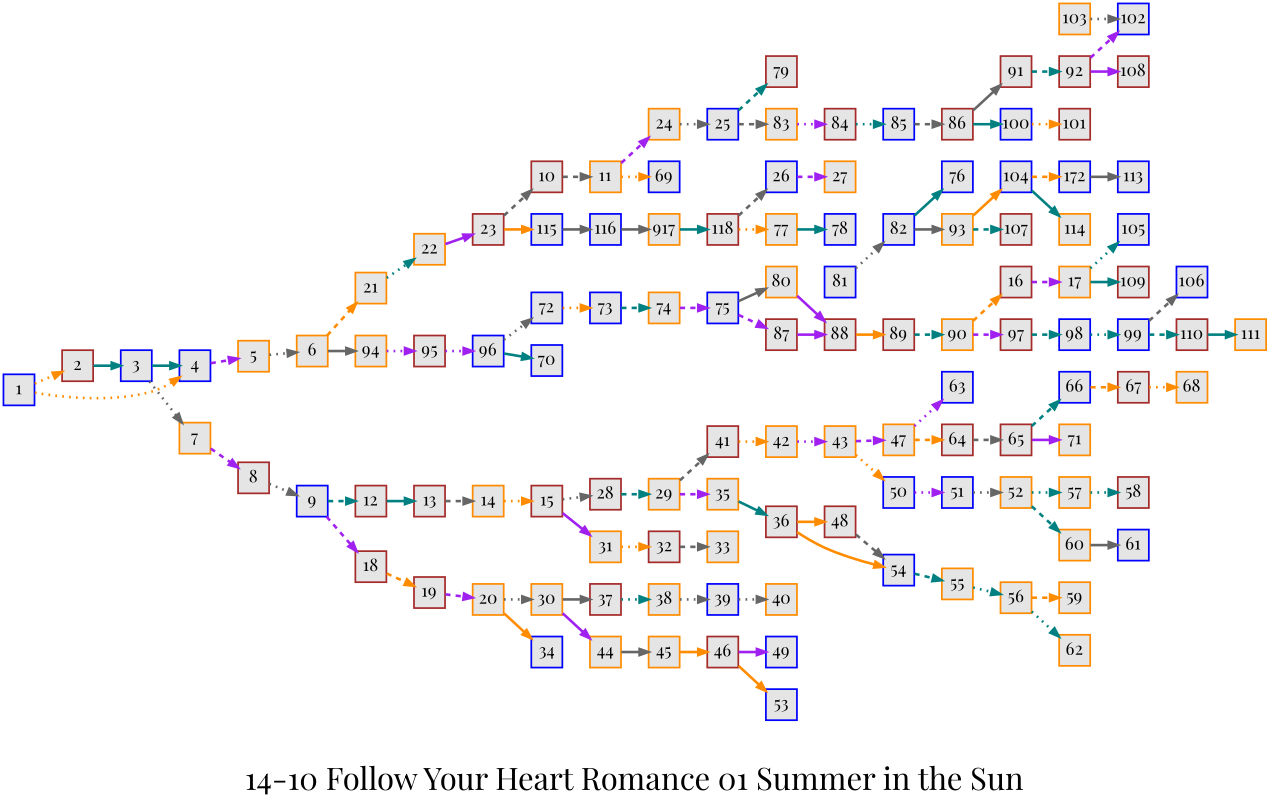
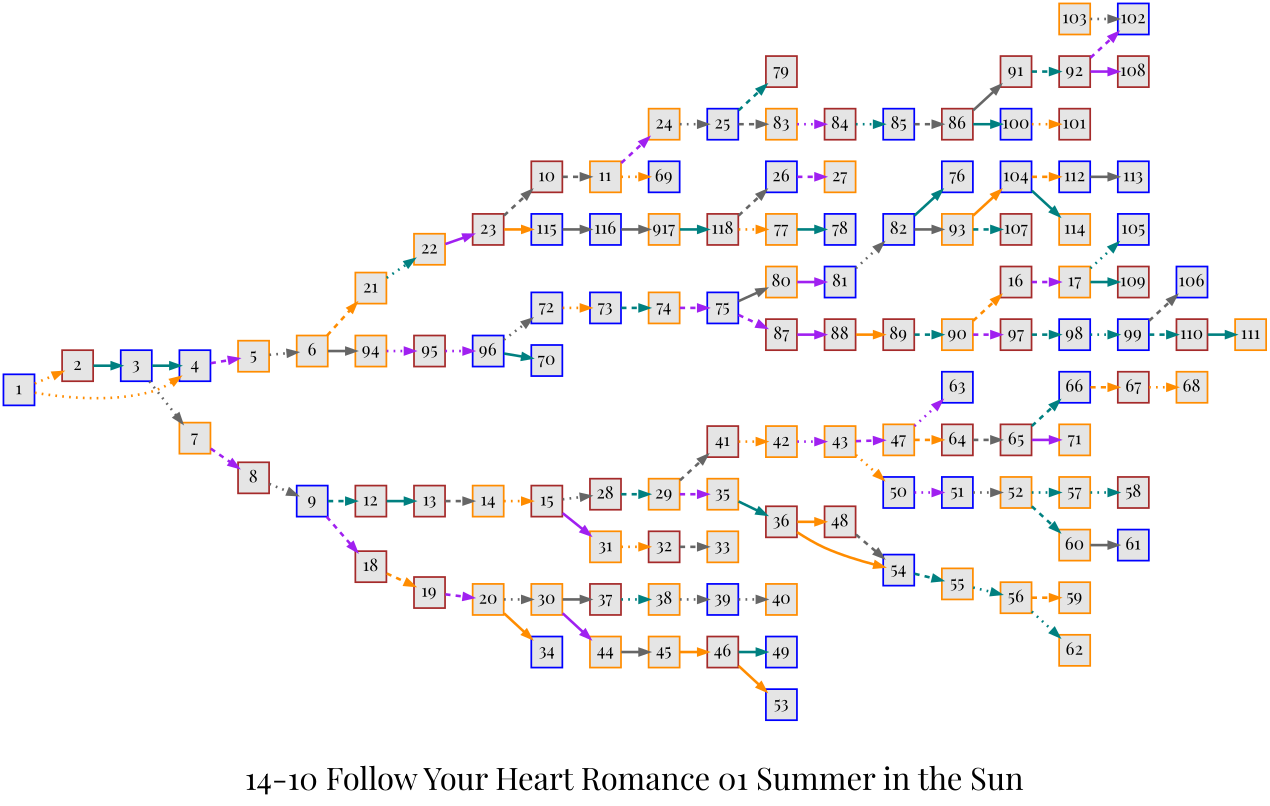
node "172": label "172" -> "112"
edge "80" -> "88": now "80" -> "81"
edge "46" -> "49": color purple -> teal
